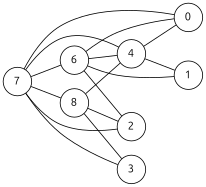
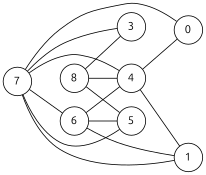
edge "0" -- "6": removed
edge "7" -- "8": now "7" -- "1"
node "2": label "2" -> "5"
